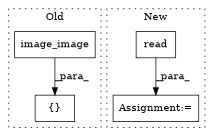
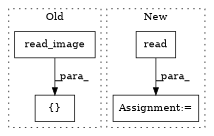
node "image_image": label "image_image" -> "read_image"
